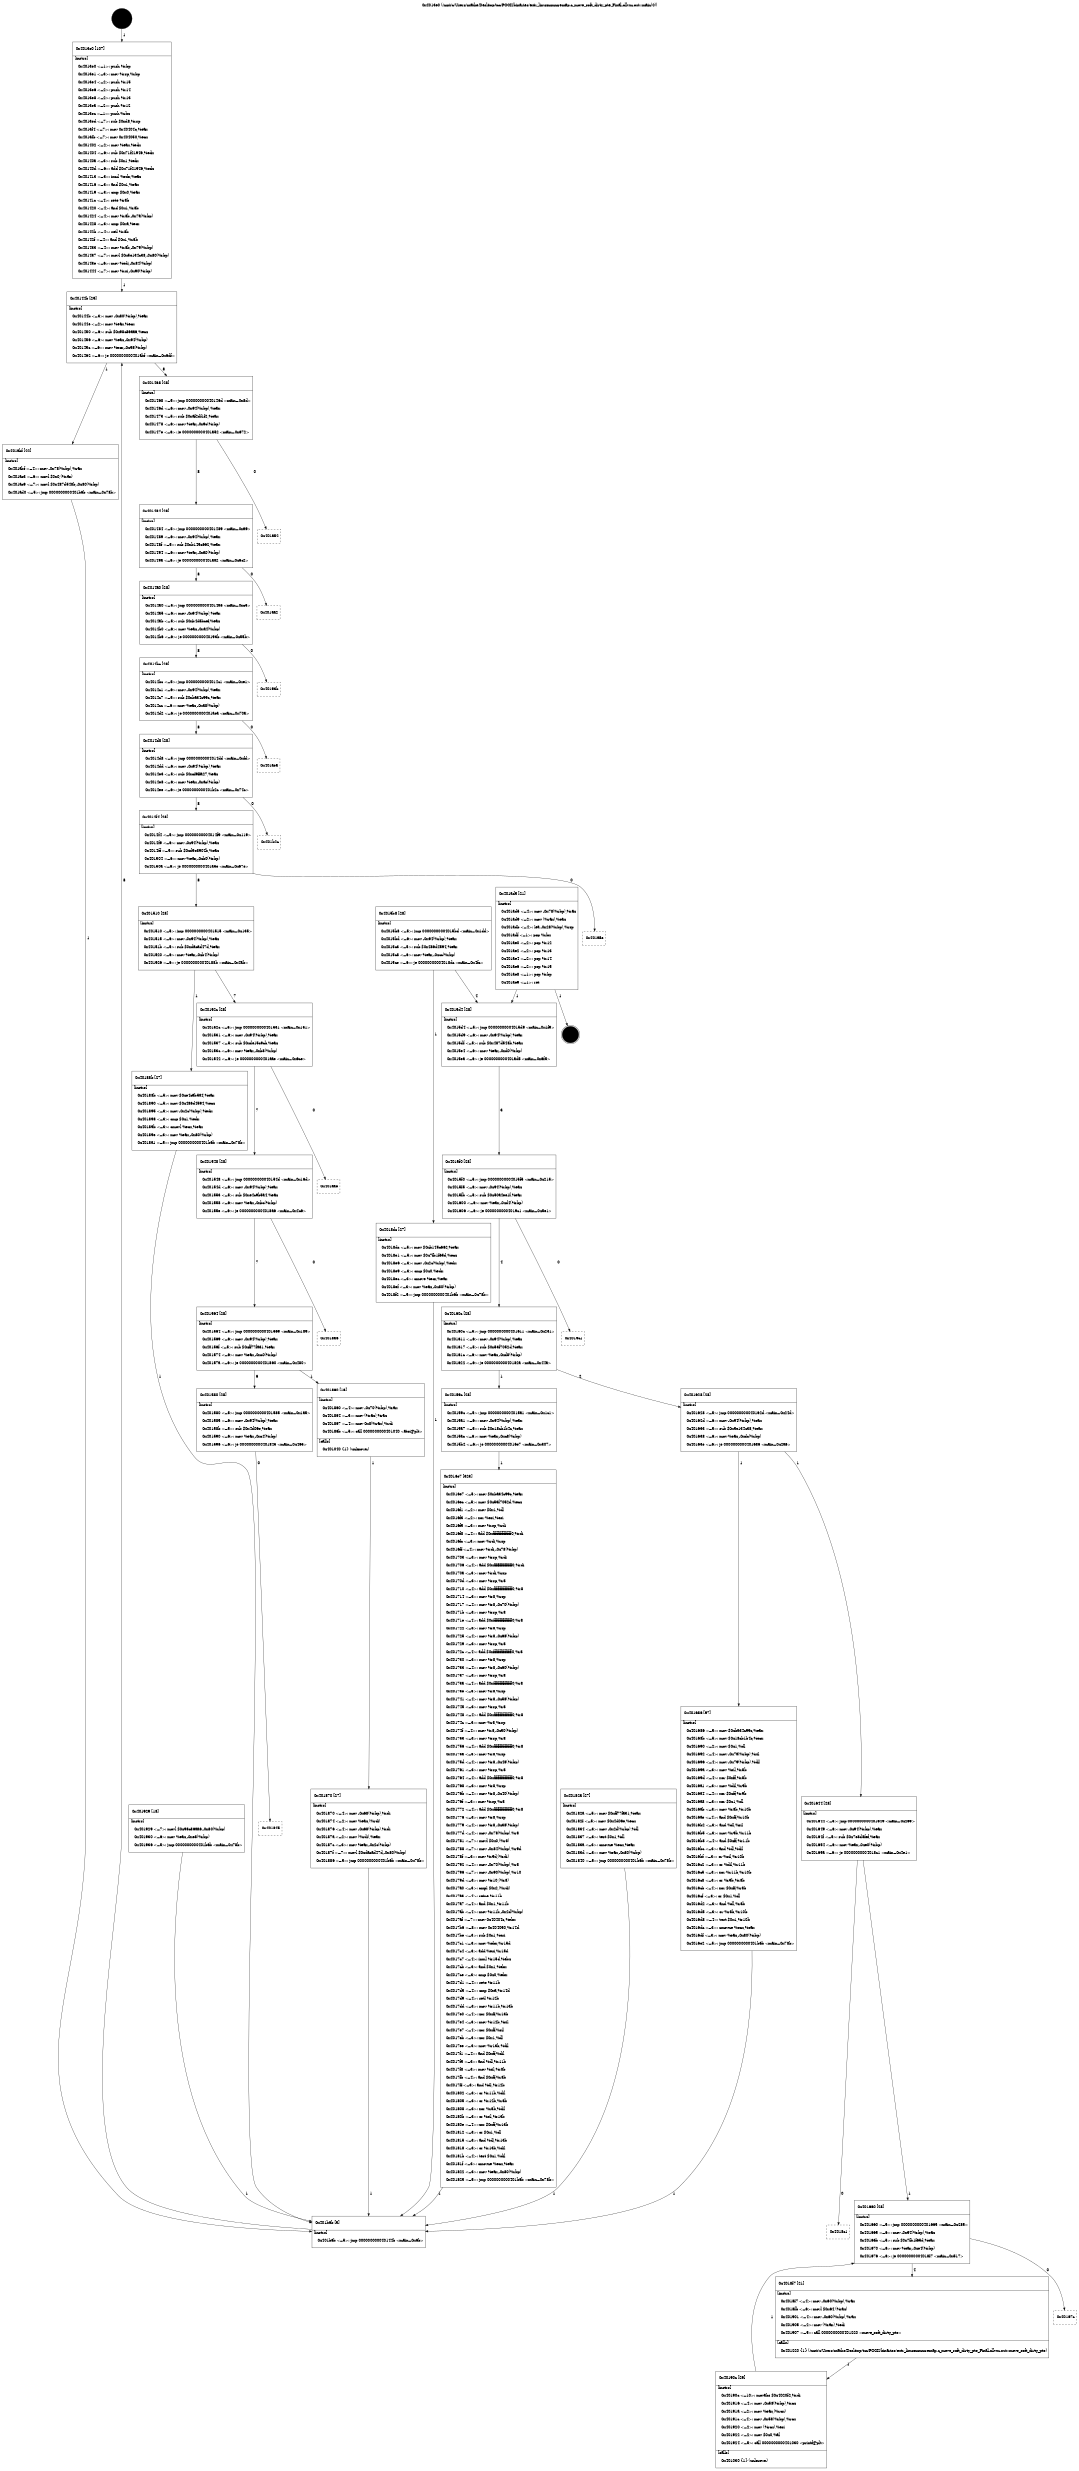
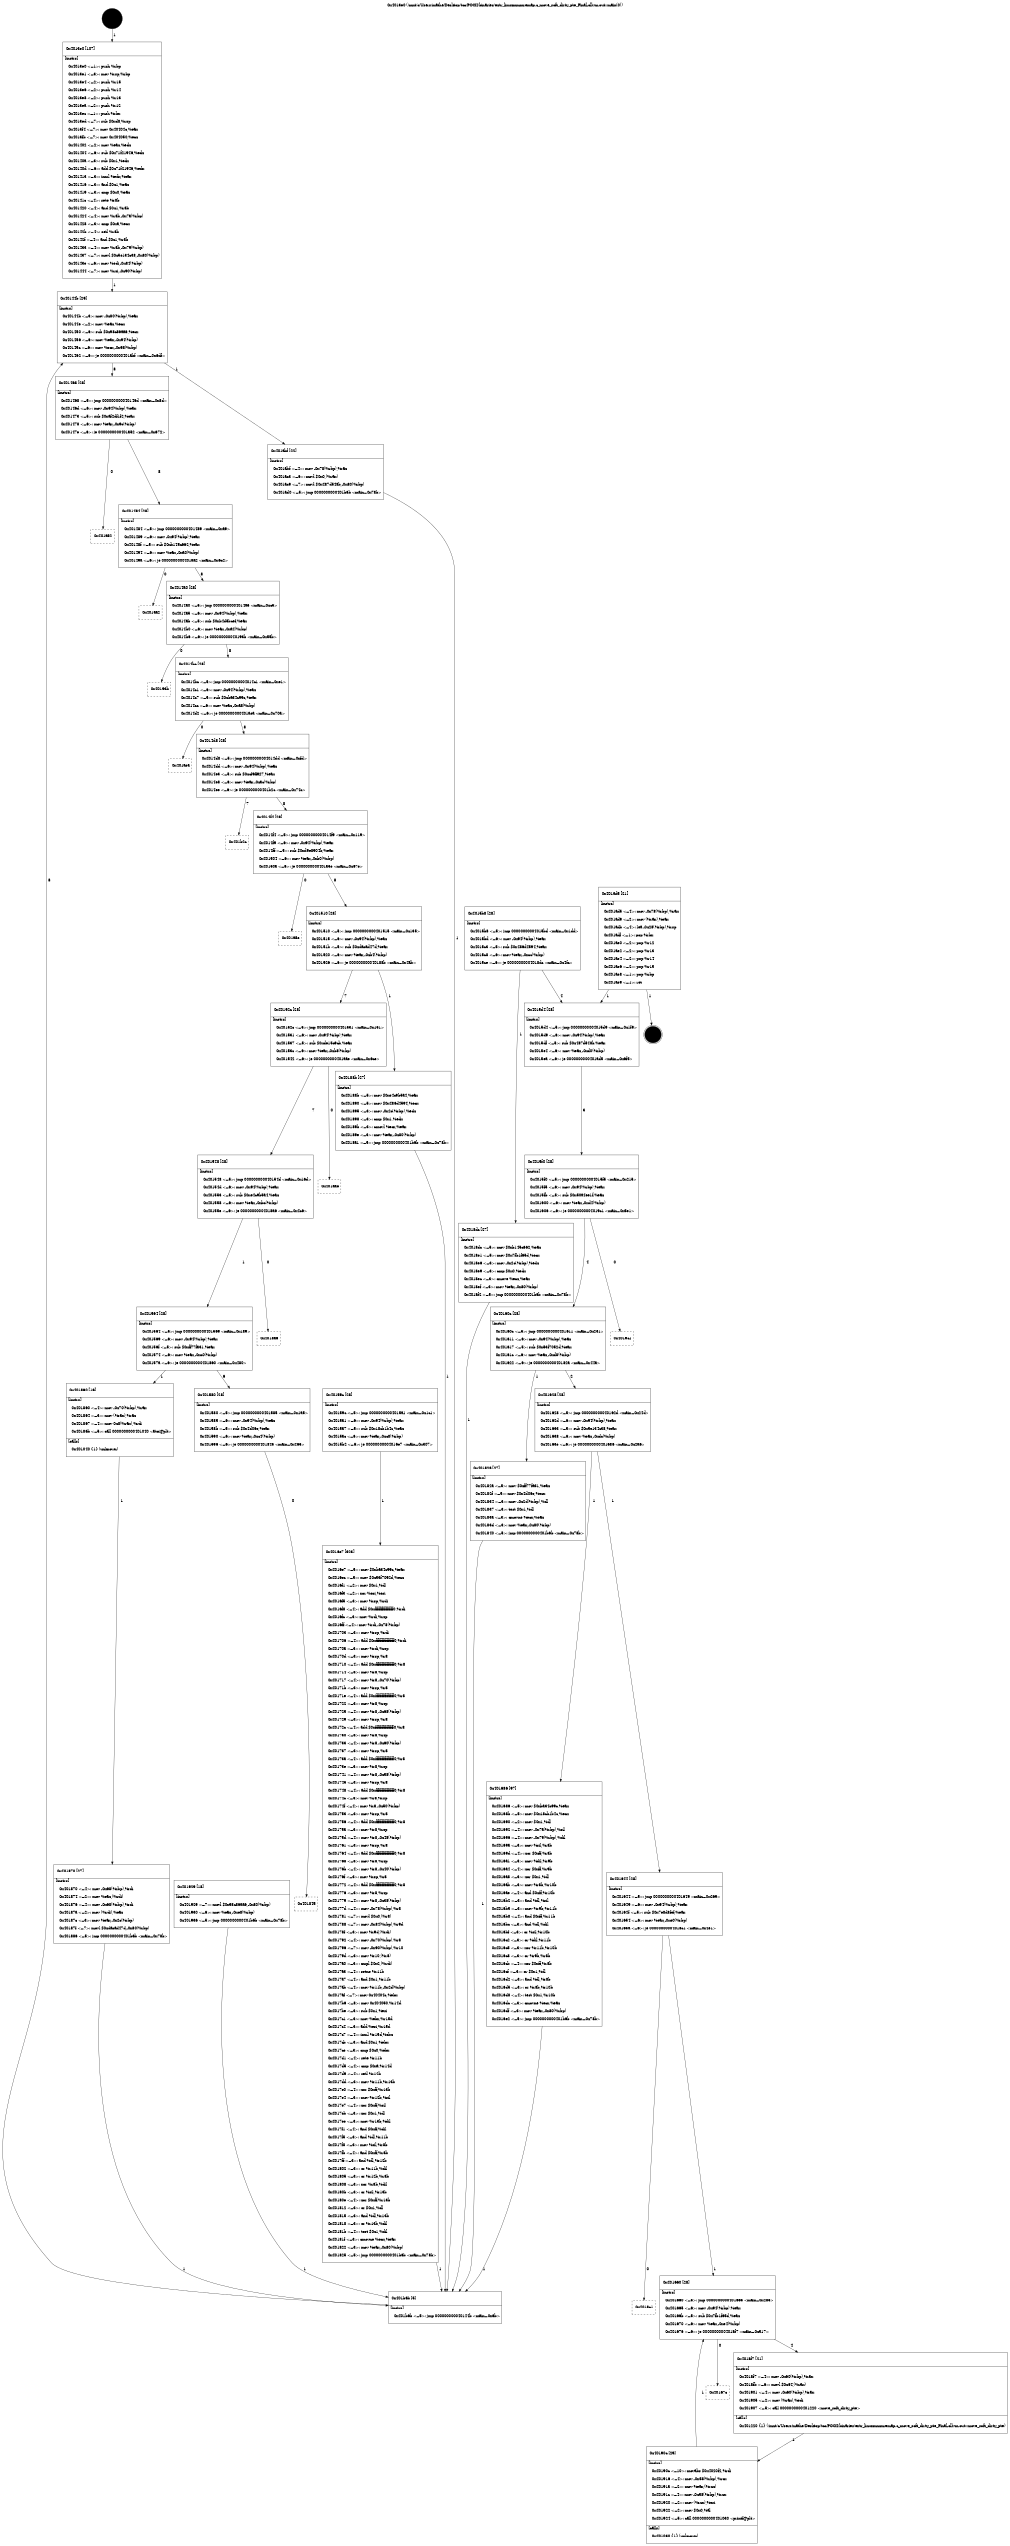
edge "0x4014d8 [28]" -> "0x401b2c": label " 0" -> " 7"
edge "0x401548 [28]" -> "0x401564 [28]": label " 7" -> " 1"
edge "0x40160c [28]" -> "0x40159c [28]": now "0x40160c [28]" -> "0x40182a [27]"
